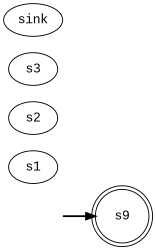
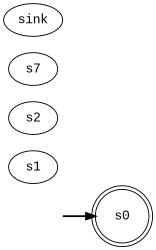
node "s3": label "s3" -> "s7"
node "s9": label "s9" -> "s0"
